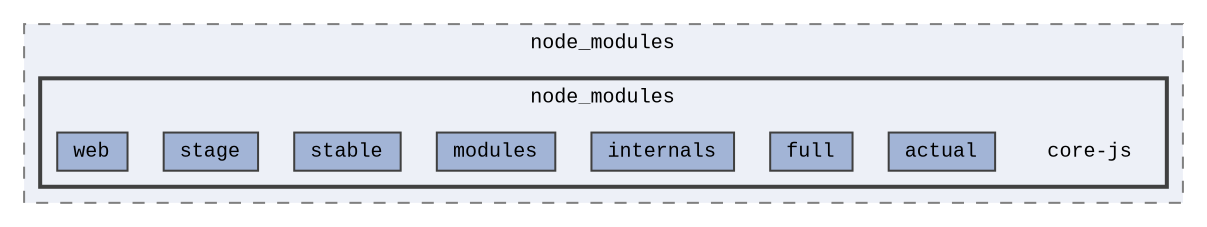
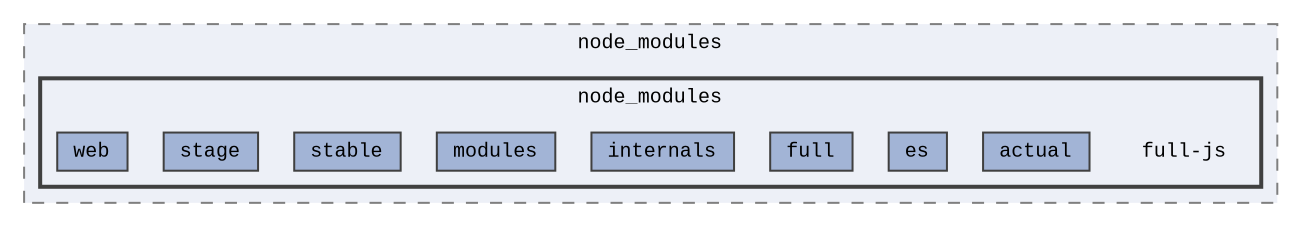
node "es": added
node "core-js": label "core-js" -> "full-js"
